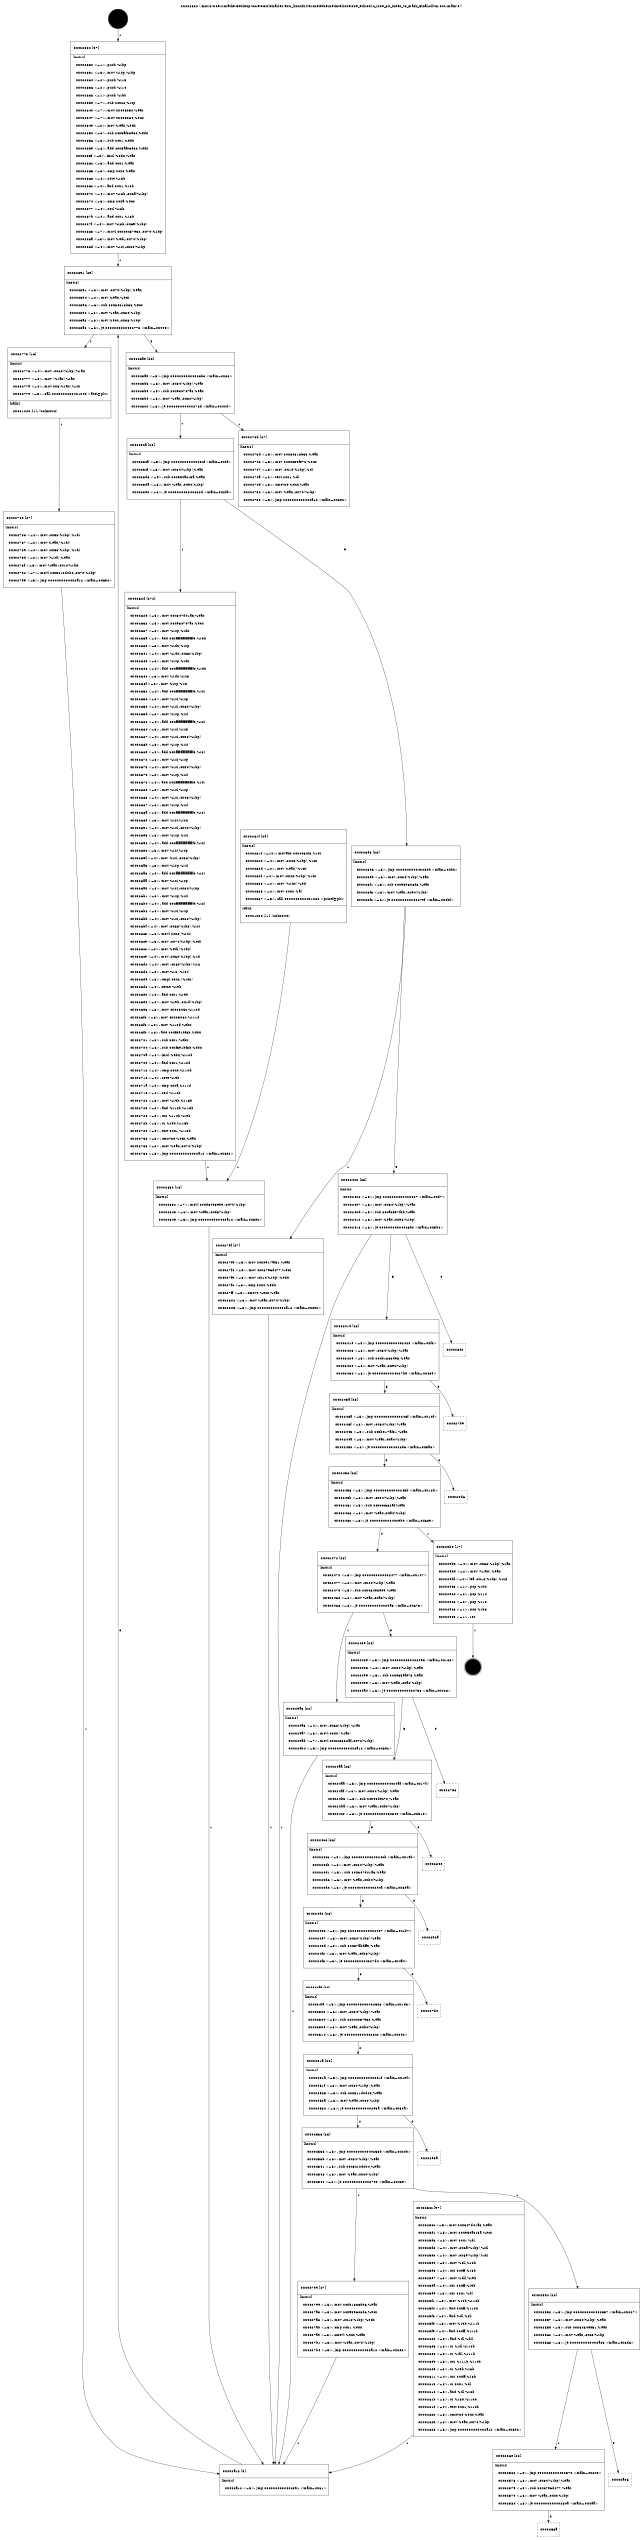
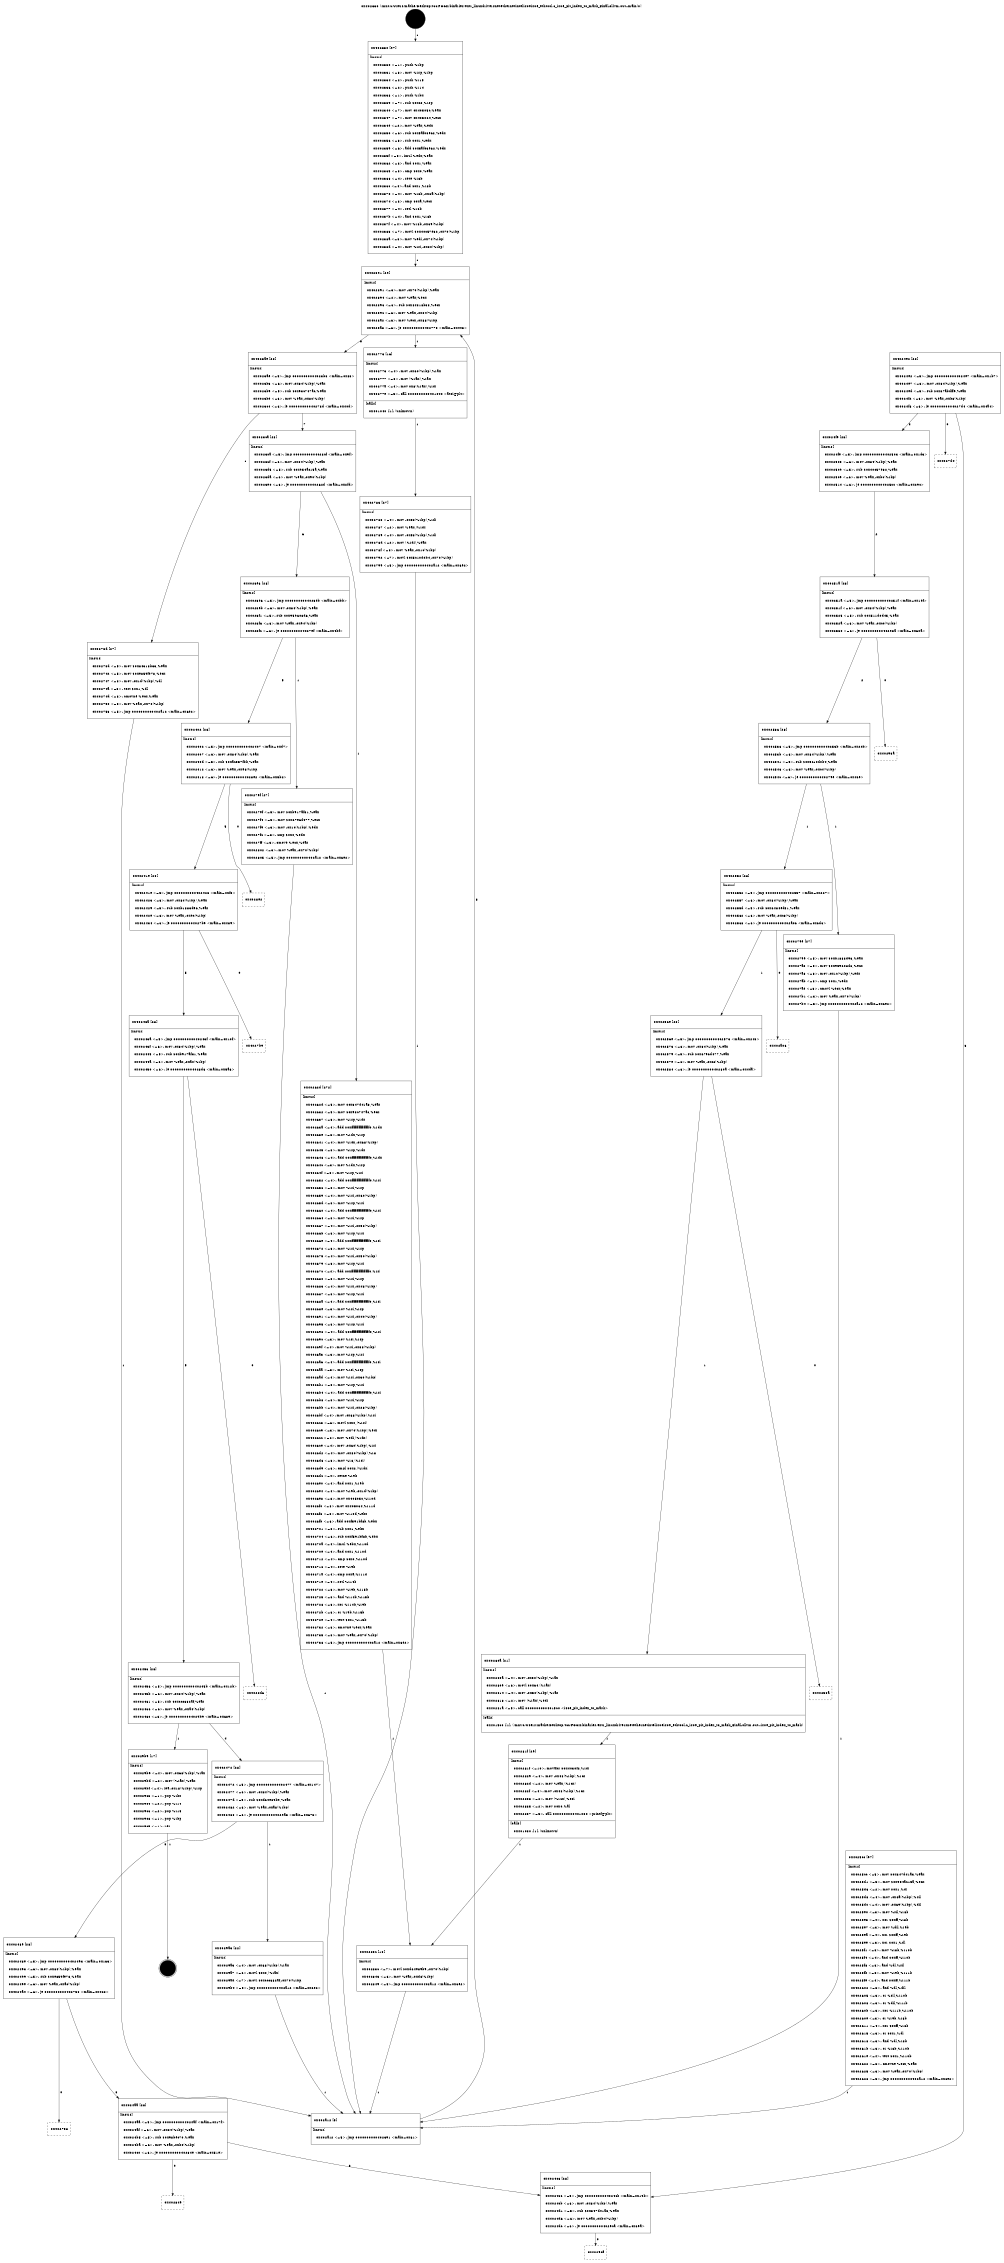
node "0x40280a [21]": added
edge "0x402402 [28]" -> "0x402a12 [5]": now "0x40273d [27]" -> "0x402a12 [5]"
edge "0x4024c6 [28]" -> "0x4024e2 [28]": reversed
